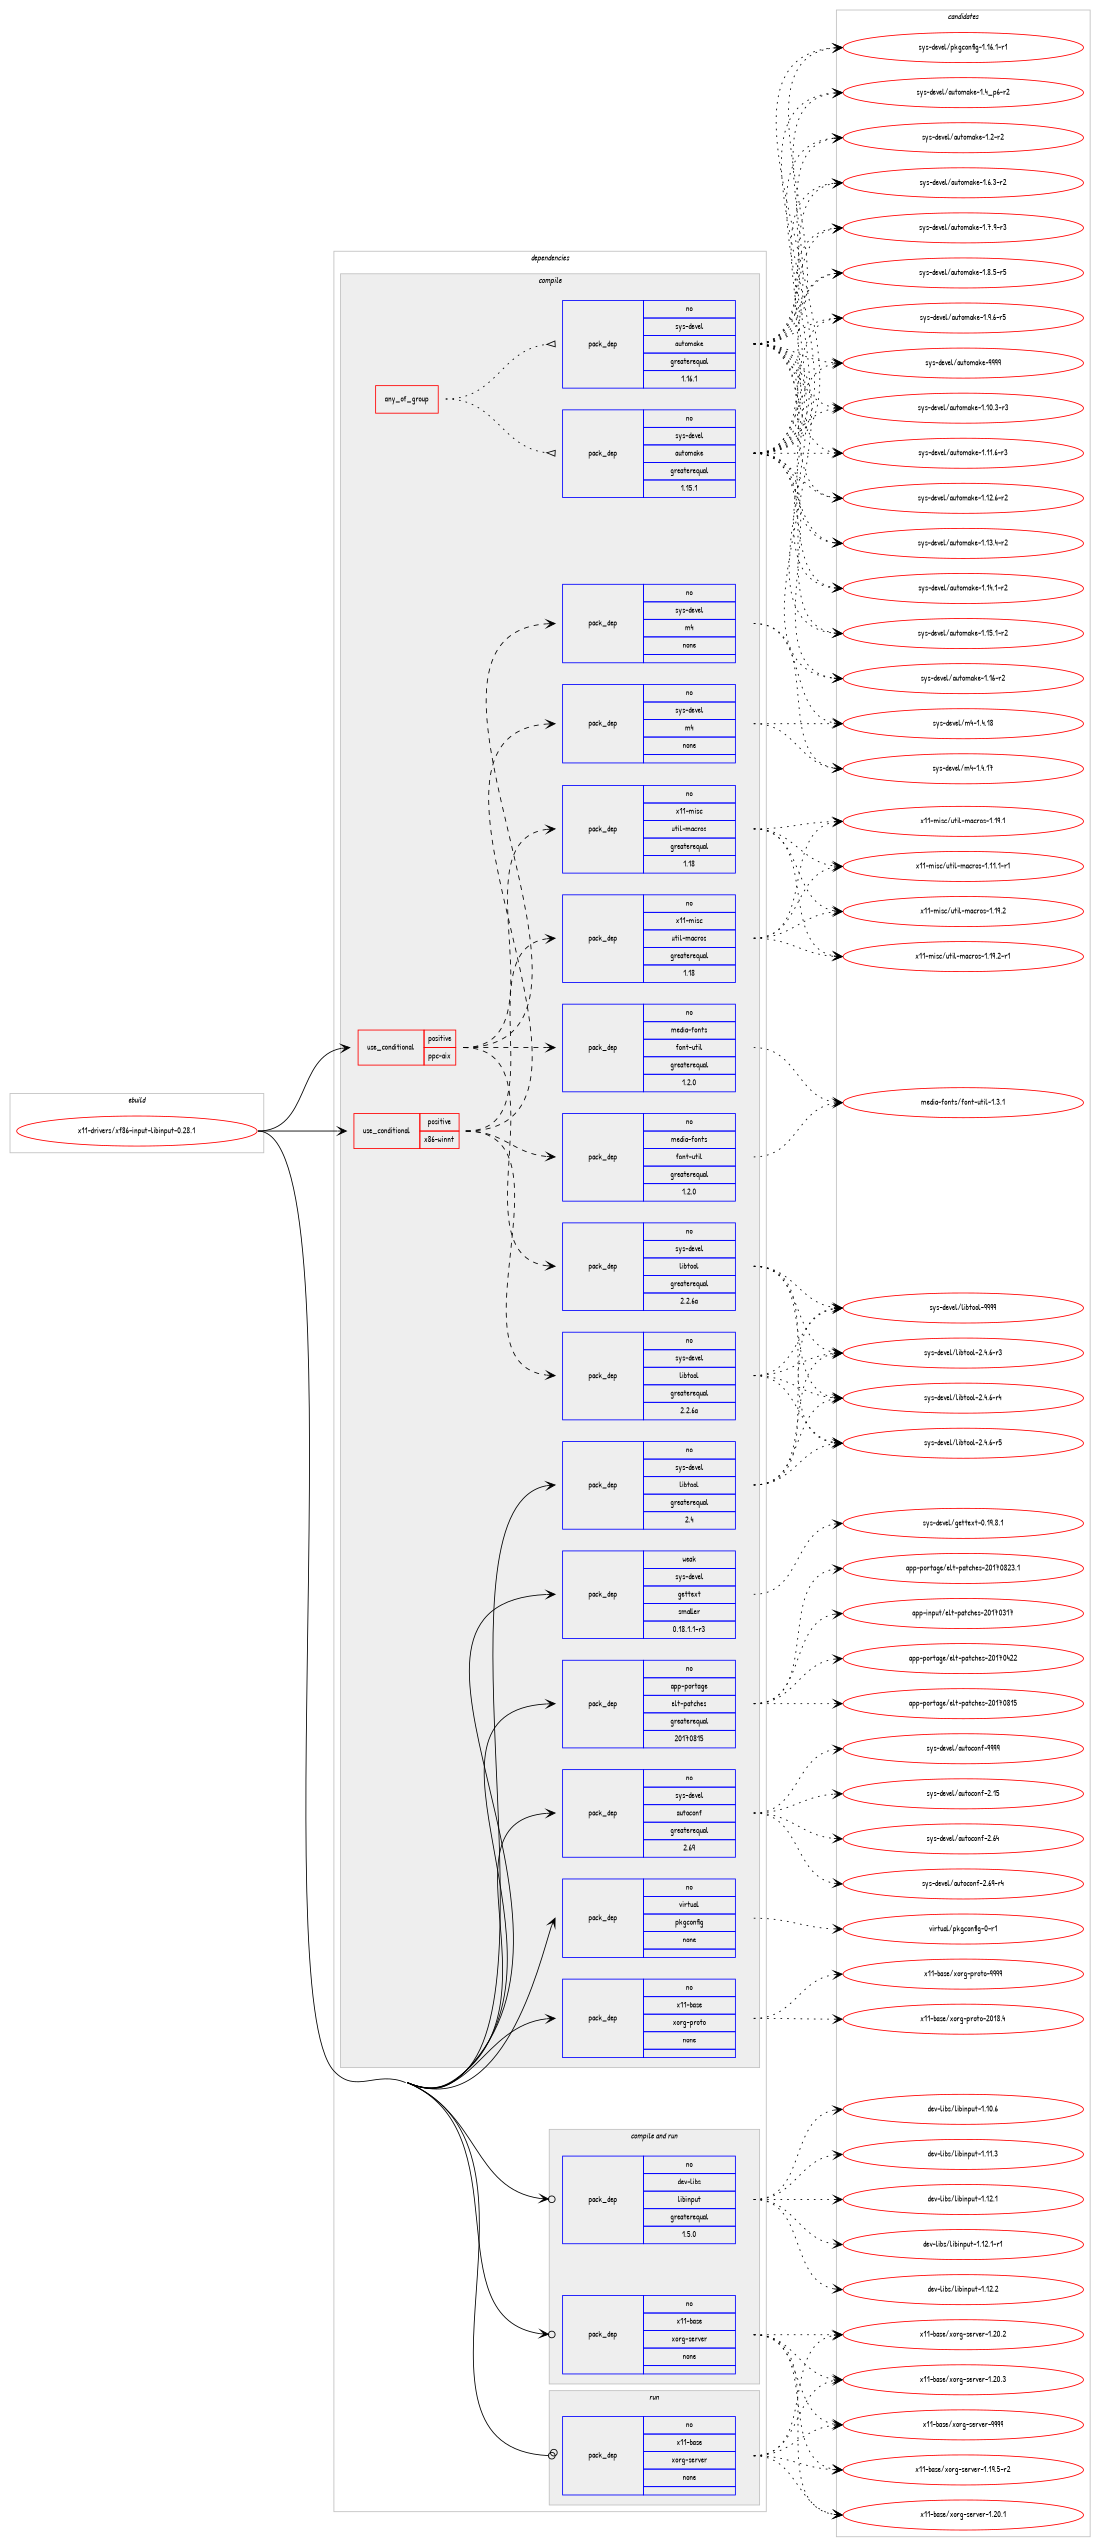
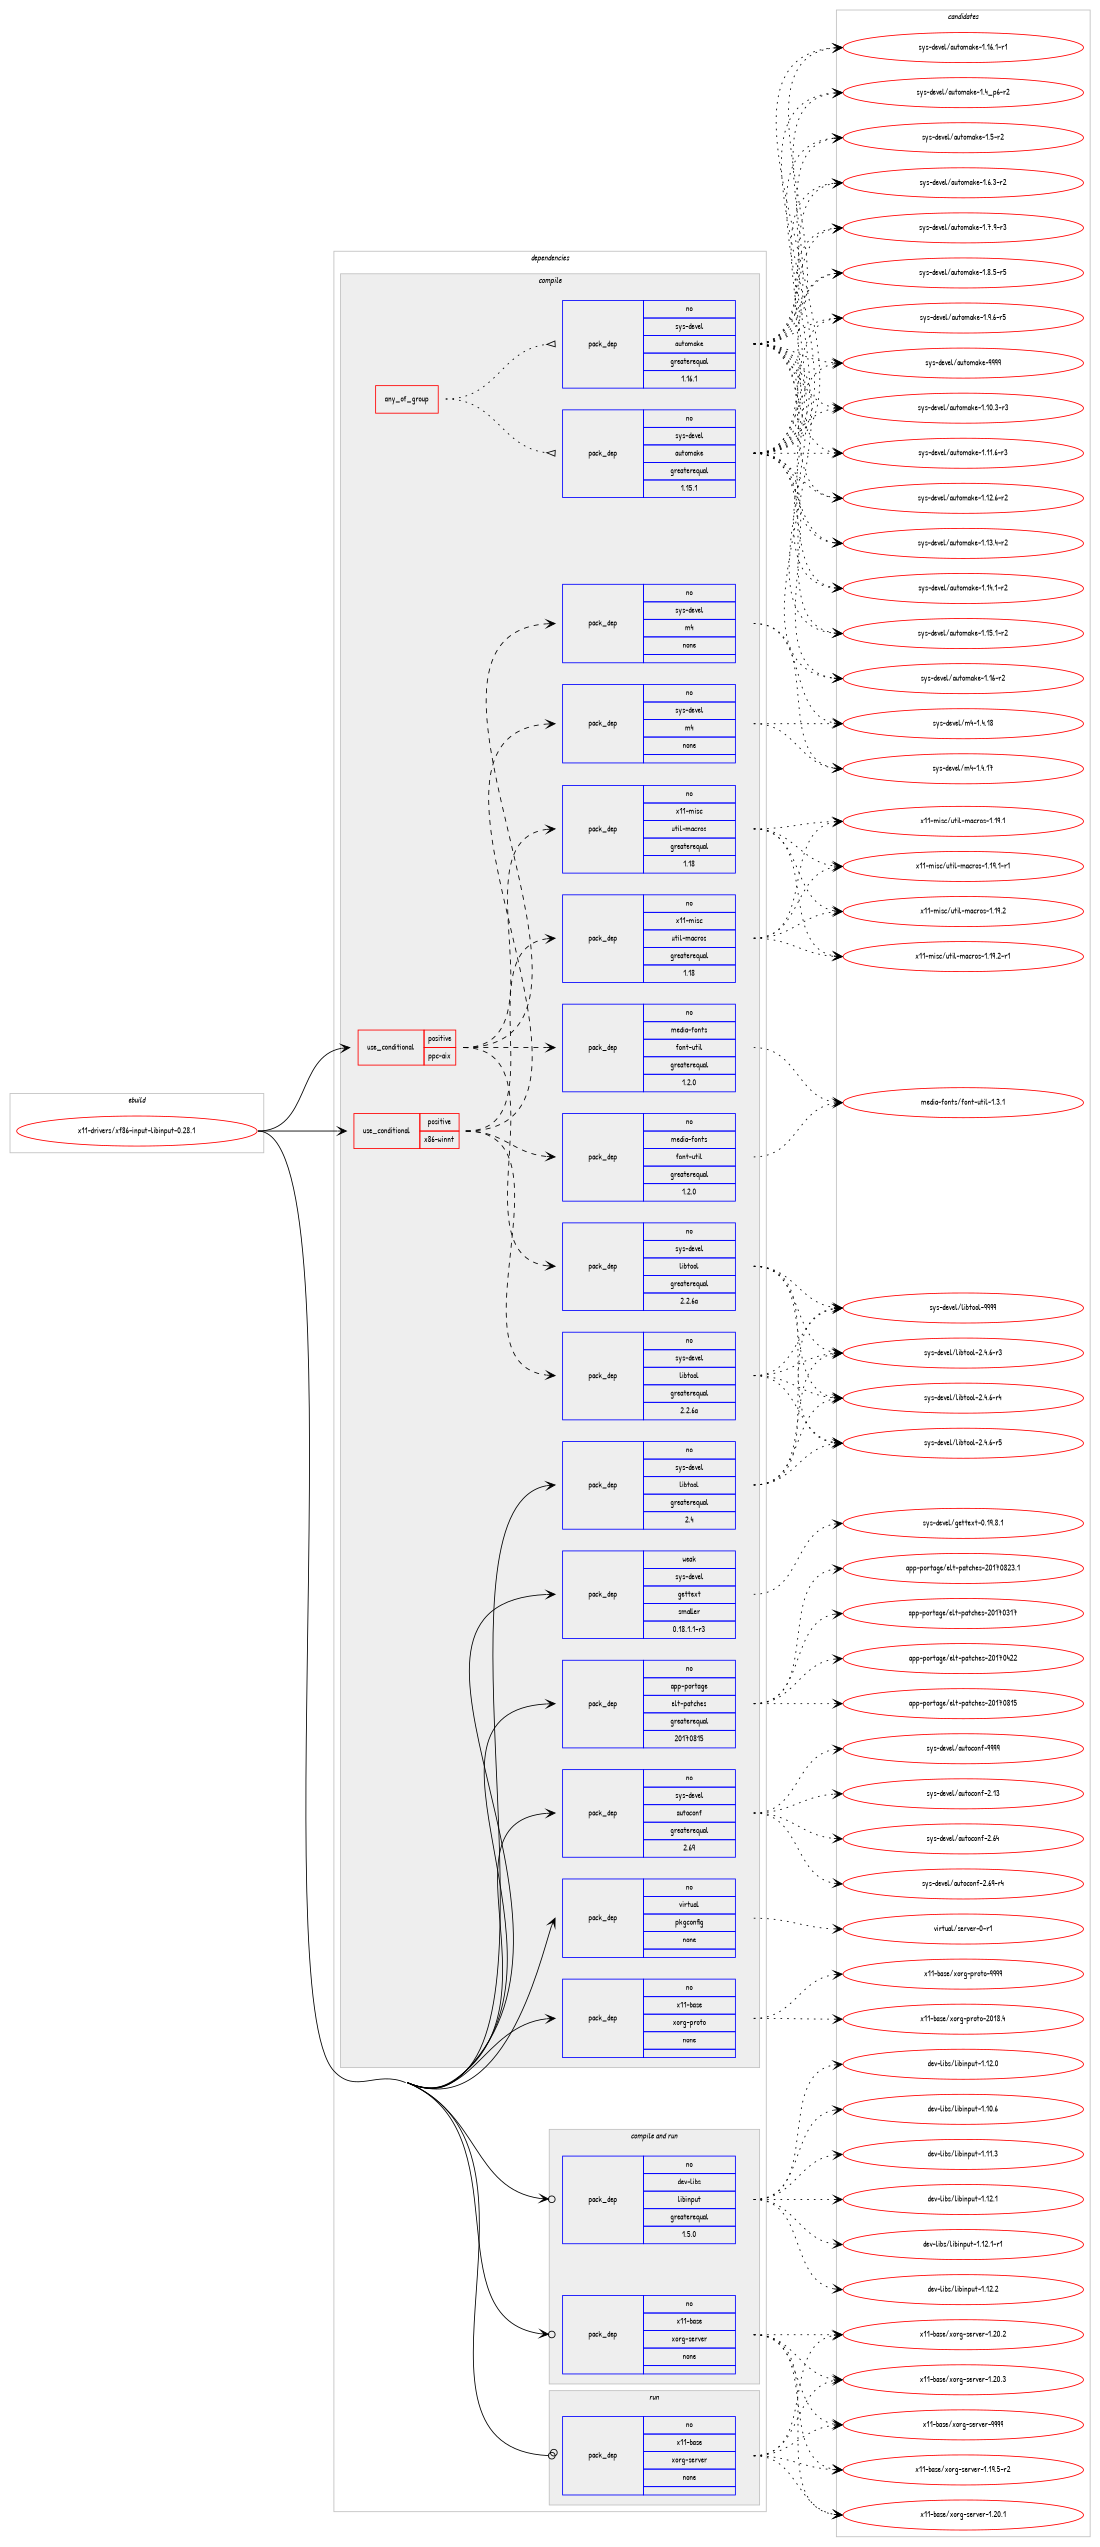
node "sys-devel/pkgconfig-1.16.1-r1": label "sys-devel/pkgconfig-1.16.1-r1" -> "sys-devel/automake-1.16.1-r1"
node "sys-devel/automake-1.2-r2": label "sys-devel/automake-1.2-r2" -> "sys-devel/automake-1.5-r2"
node "x11-misc/util-macros-1.11.1-r1": label "x11-misc/util-macros-1.11.1-r1" -> "x11-misc/util-macros-1.19.1-r1"
node "app-input/elt-patches-20170317": label "app-input/elt-patches-20170317" -> "app-portage/elt-patches-20170317"
node "sys-devel/autoconf-2.15": label "sys-devel/autoconf-2.15" -> "sys-devel/autoconf-2.13"
node "virtual/pkgconfig-0-r1": label "virtual/pkgconfig-0-r1" -> "virtual/server-0-r1"
node "dev-libs/libinput-1.12.0": added
